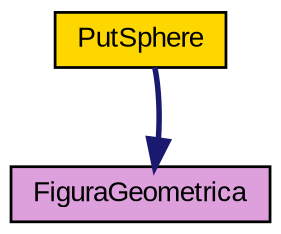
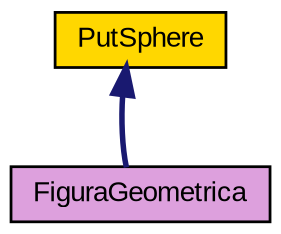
edge "PutSphere" -> "FiguraGeometrica": reversed
